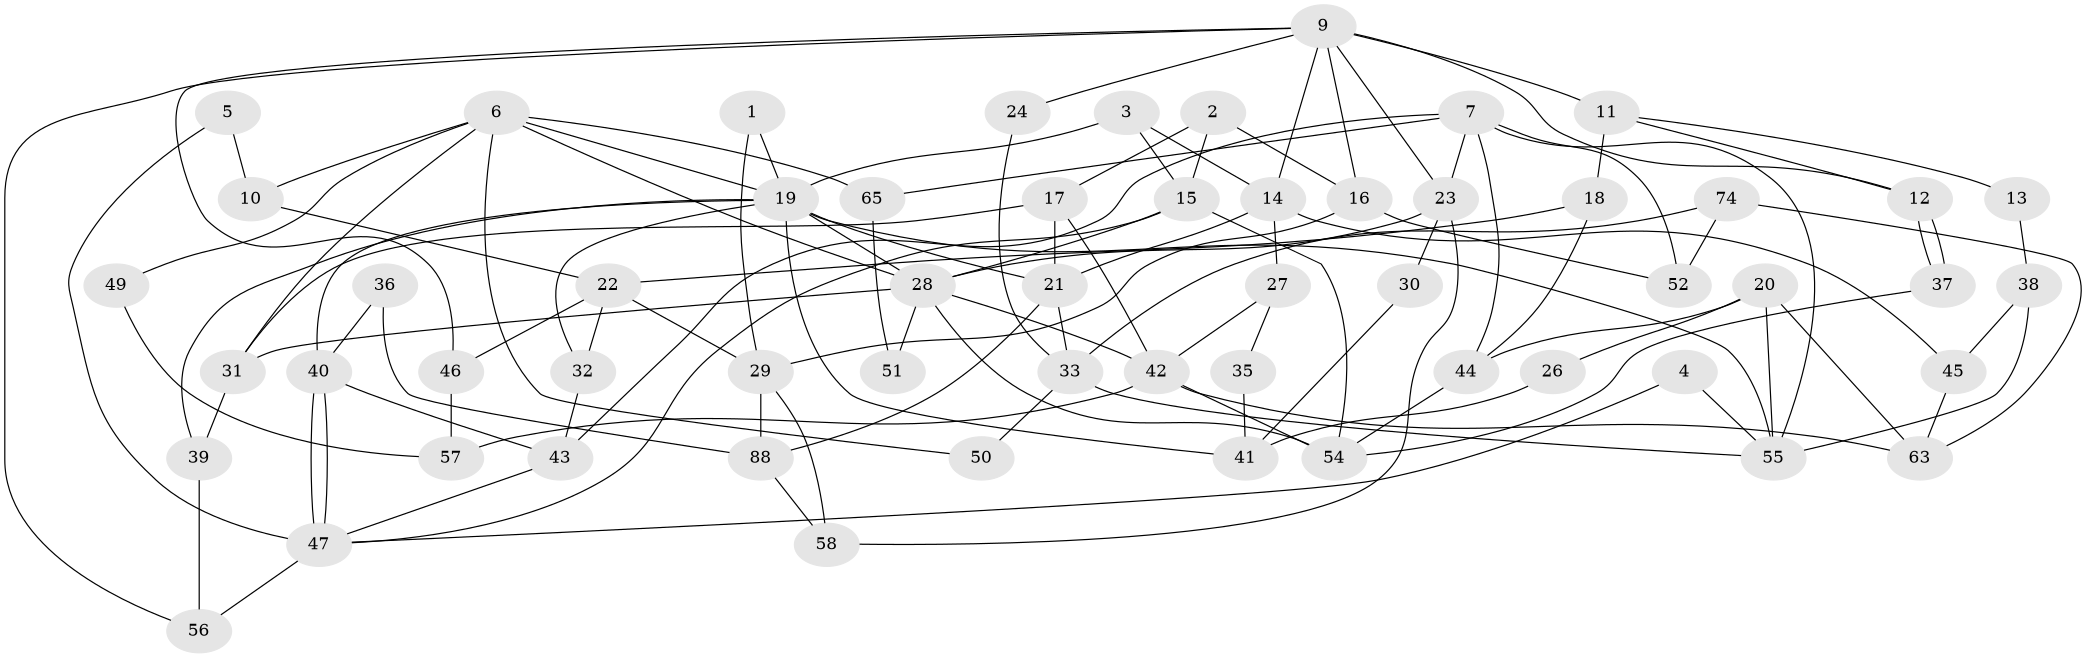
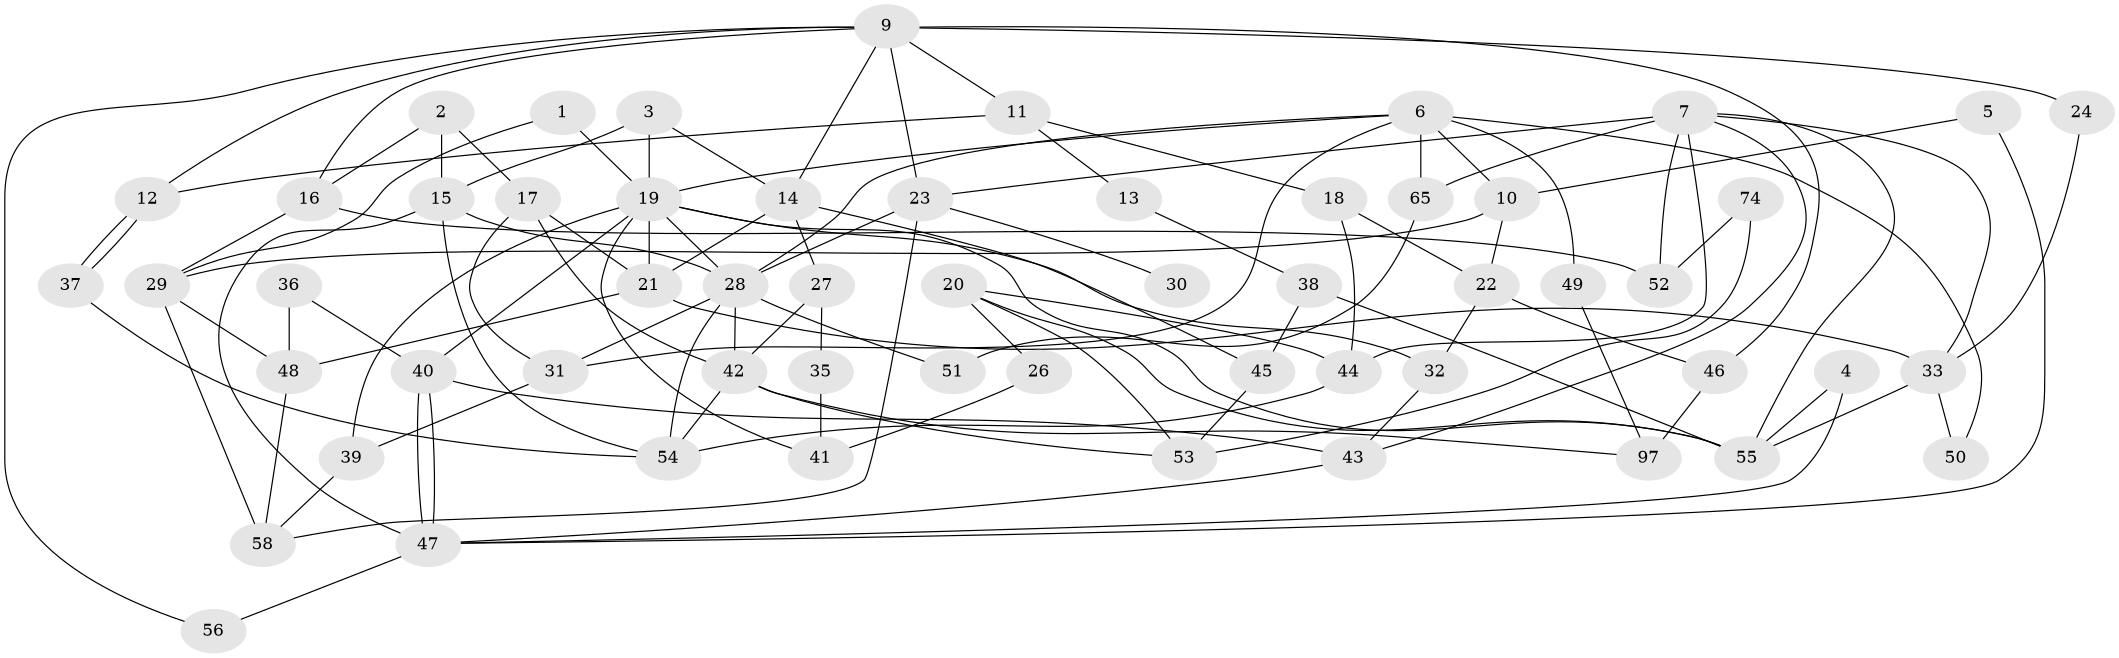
edge "74" -- "33": now "7" -- "33"
edge "22" -- "29": now "10" -- "29"
edge "30" -- "41": removed
node "57": label "57" -> "97"
node "88": label "88" -> "48"
node "63": label "63" -> "53"
edge "39" -- "56": now "39" -- "58"
